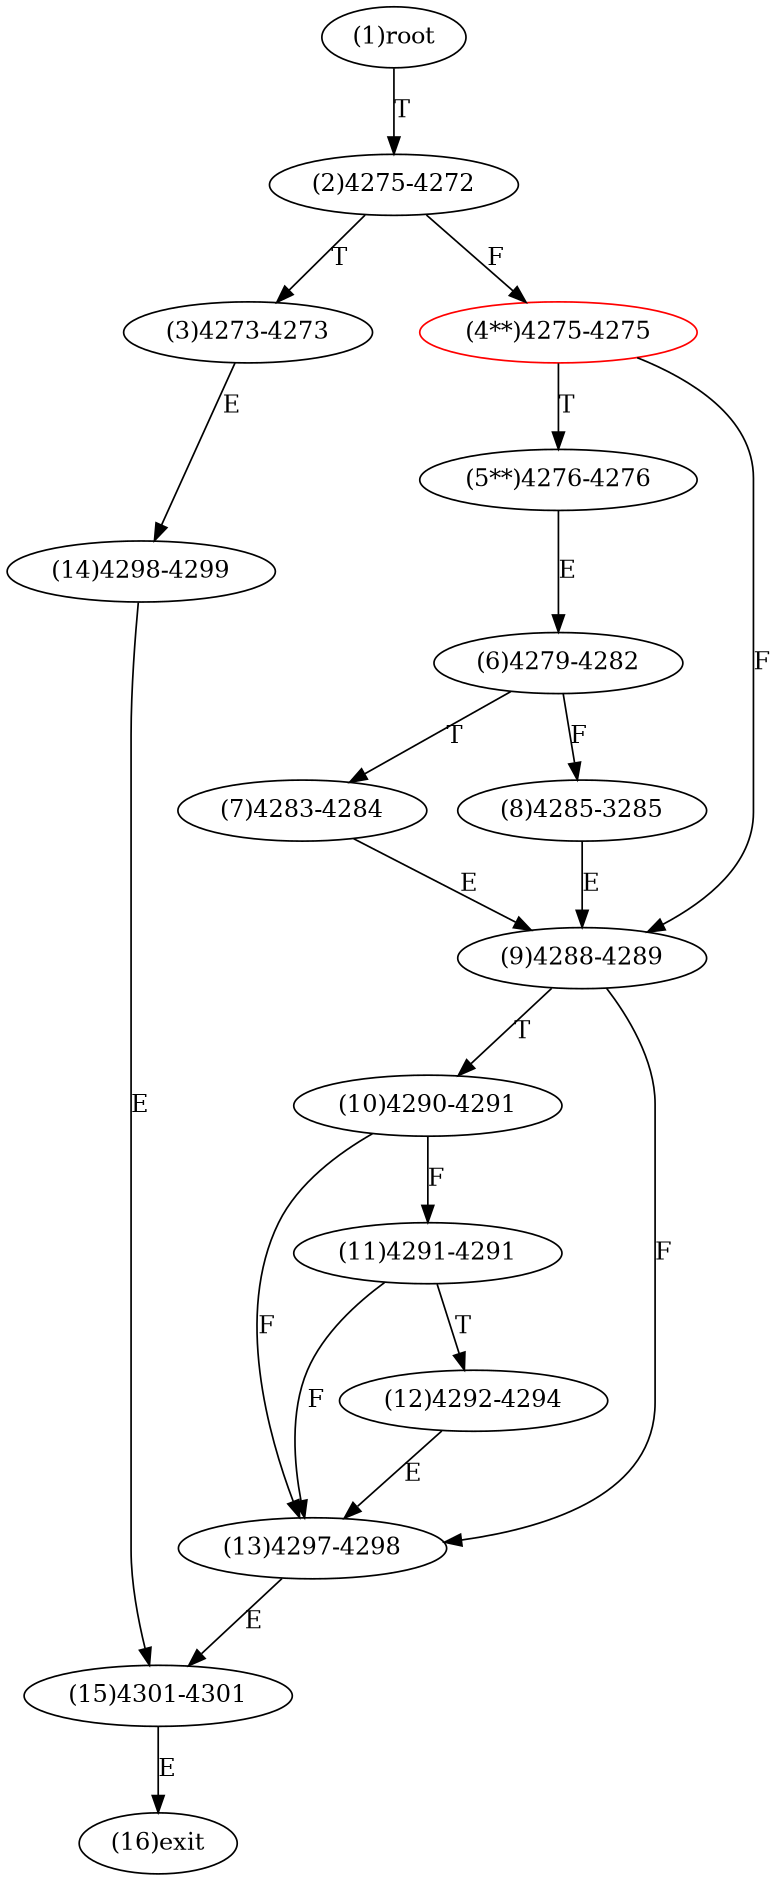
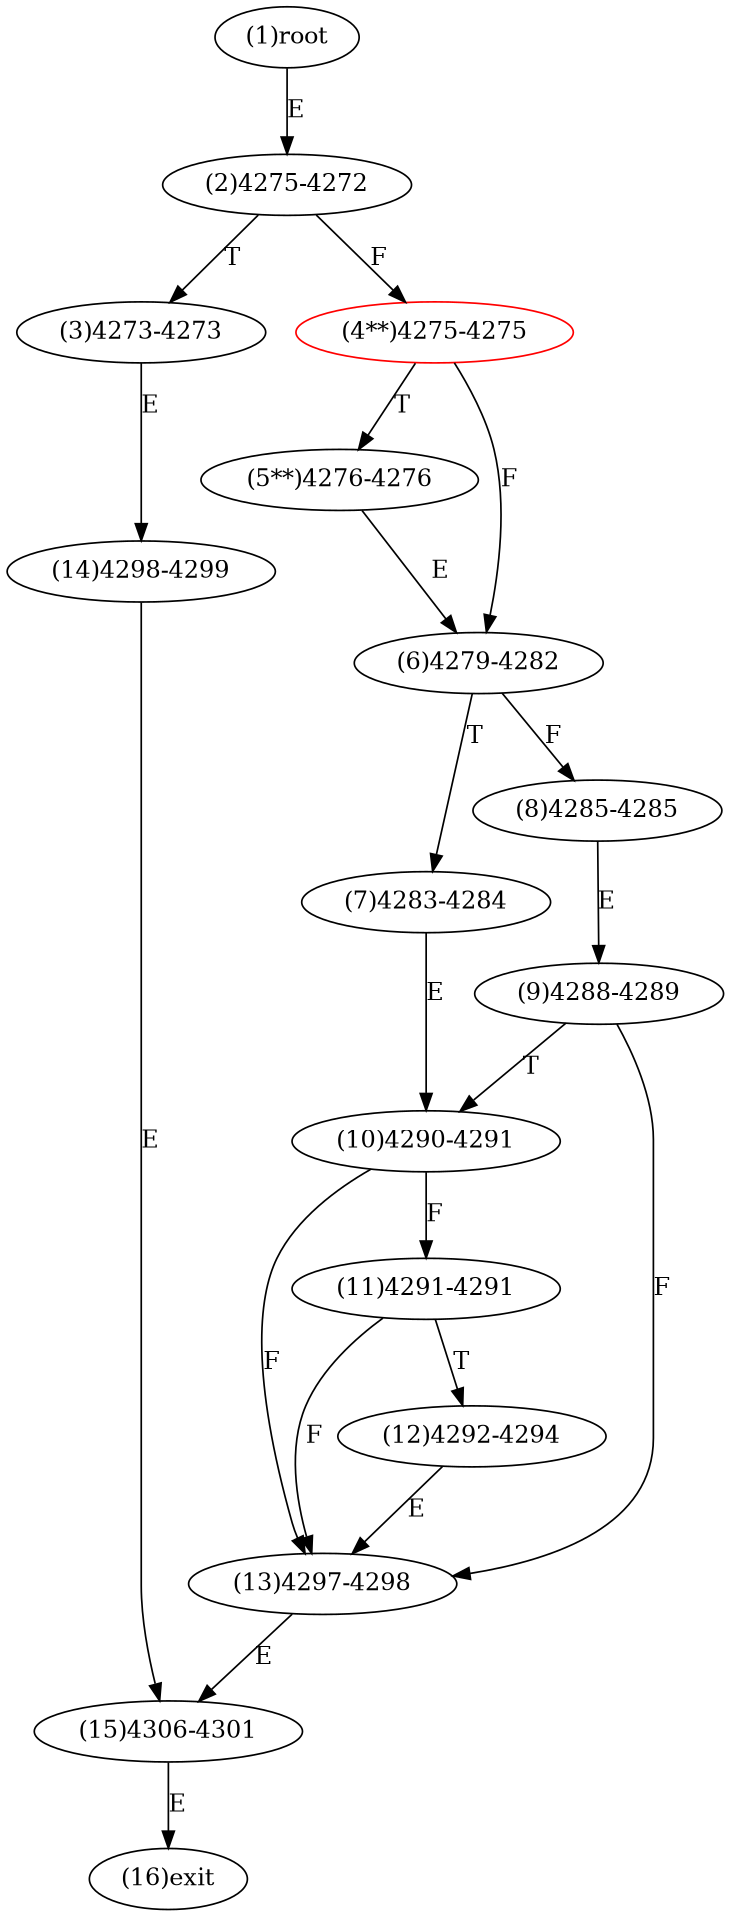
edge "(1)root" -> "(2)4275-4272": label "T" -> "E"
edge "(4**)4275-4275" -> "(9)4288-4289": now "(4**)4275-4275" -> "(6)4279-4282"
node "(8)4285-3285": label "(8)4285-3285" -> "(8)4285-4285"
edge "(7)4283-4284" -> "(9)4288-4289": now "(7)4283-4284" -> "(10)4290-4291"
node "(15)4301-4301": label "(15)4301-4301" -> "(15)4306-4301"
